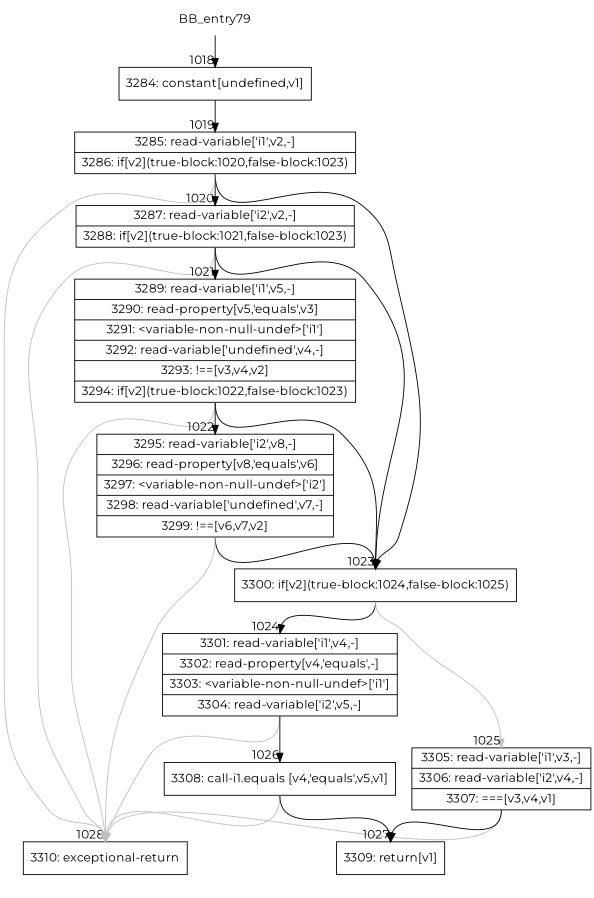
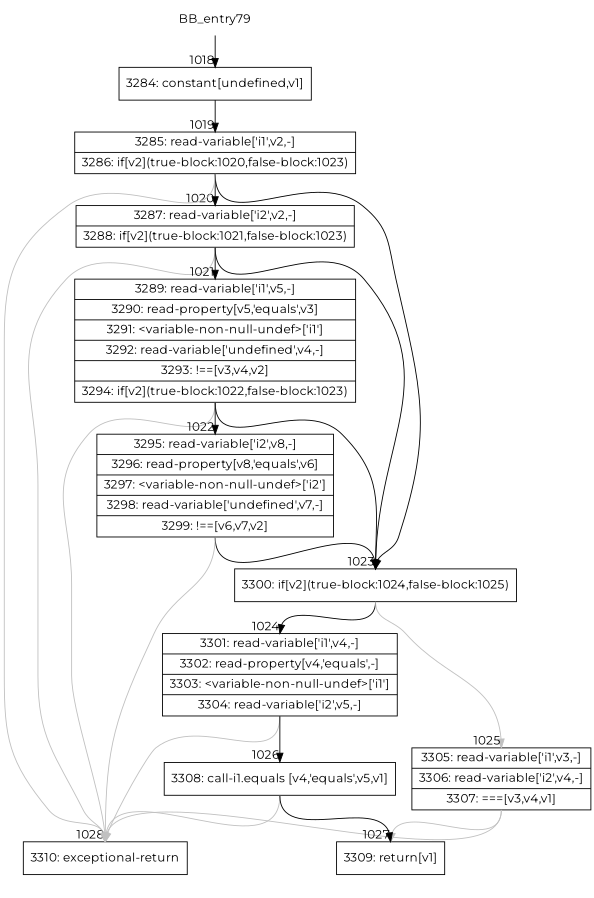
edge "3305: read-variable['i1',v3,-]" -> "3309: return[v1]": color black -> gray
